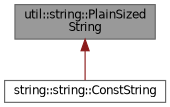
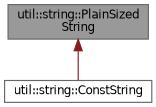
node "string::string::ConstString": label "string::string::ConstString" -> "util::string::ConstString"
